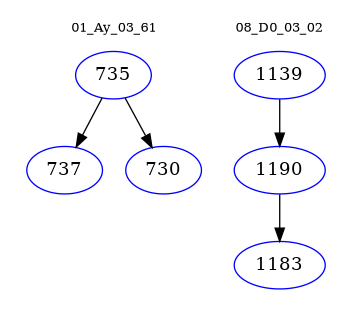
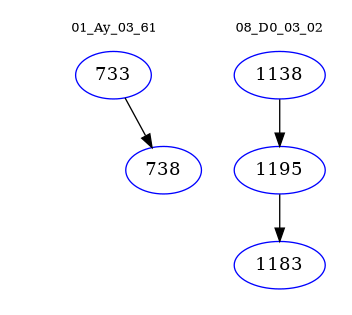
node "735": label "735" -> "733"
node "1139": label "1139" -> "1138"
node "737": removed
node "730": label "730" -> "738"
node "1190": label "1190" -> "1195"
